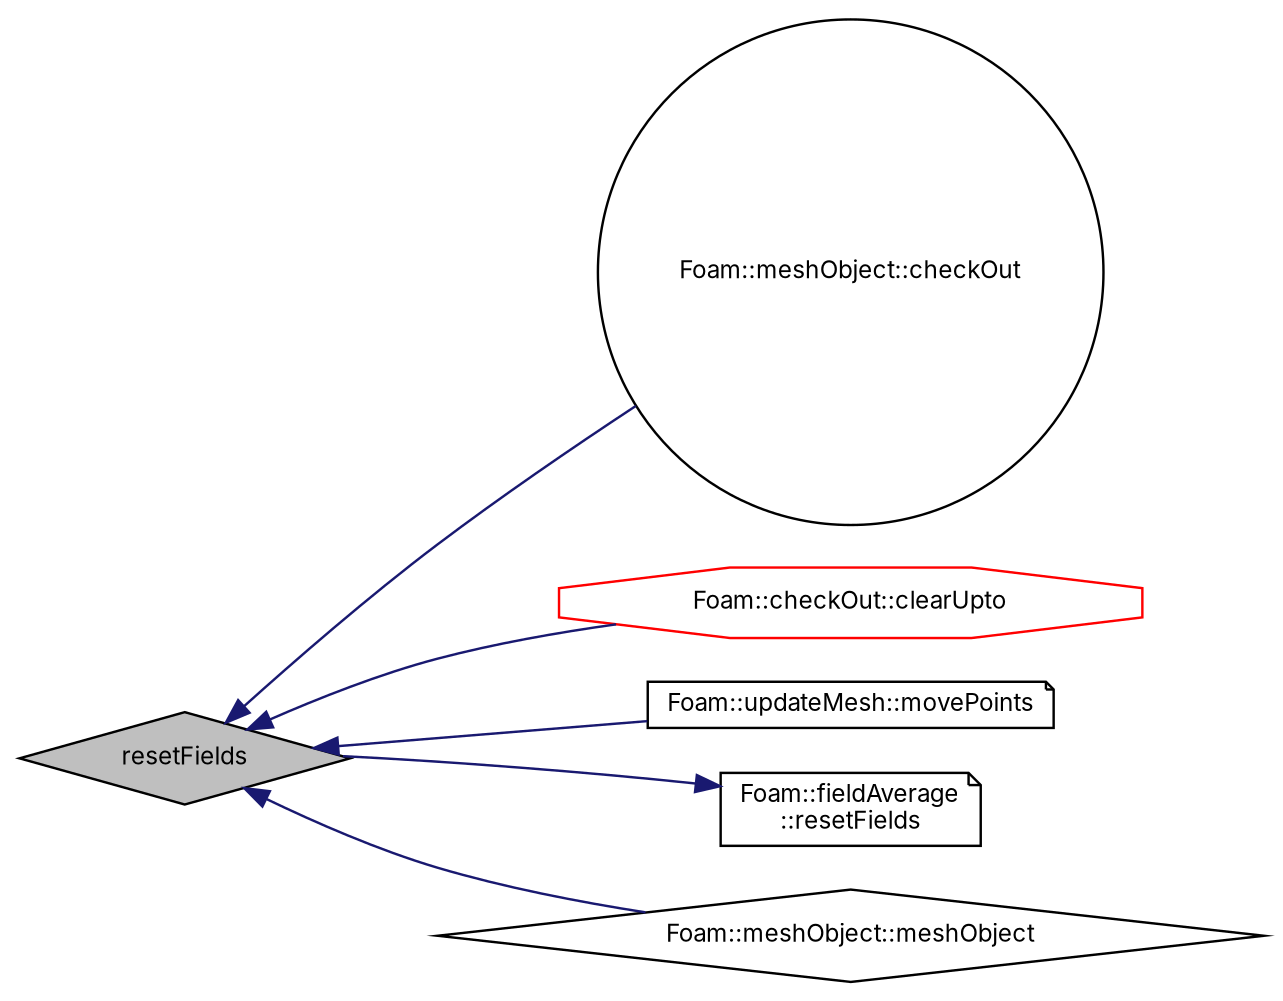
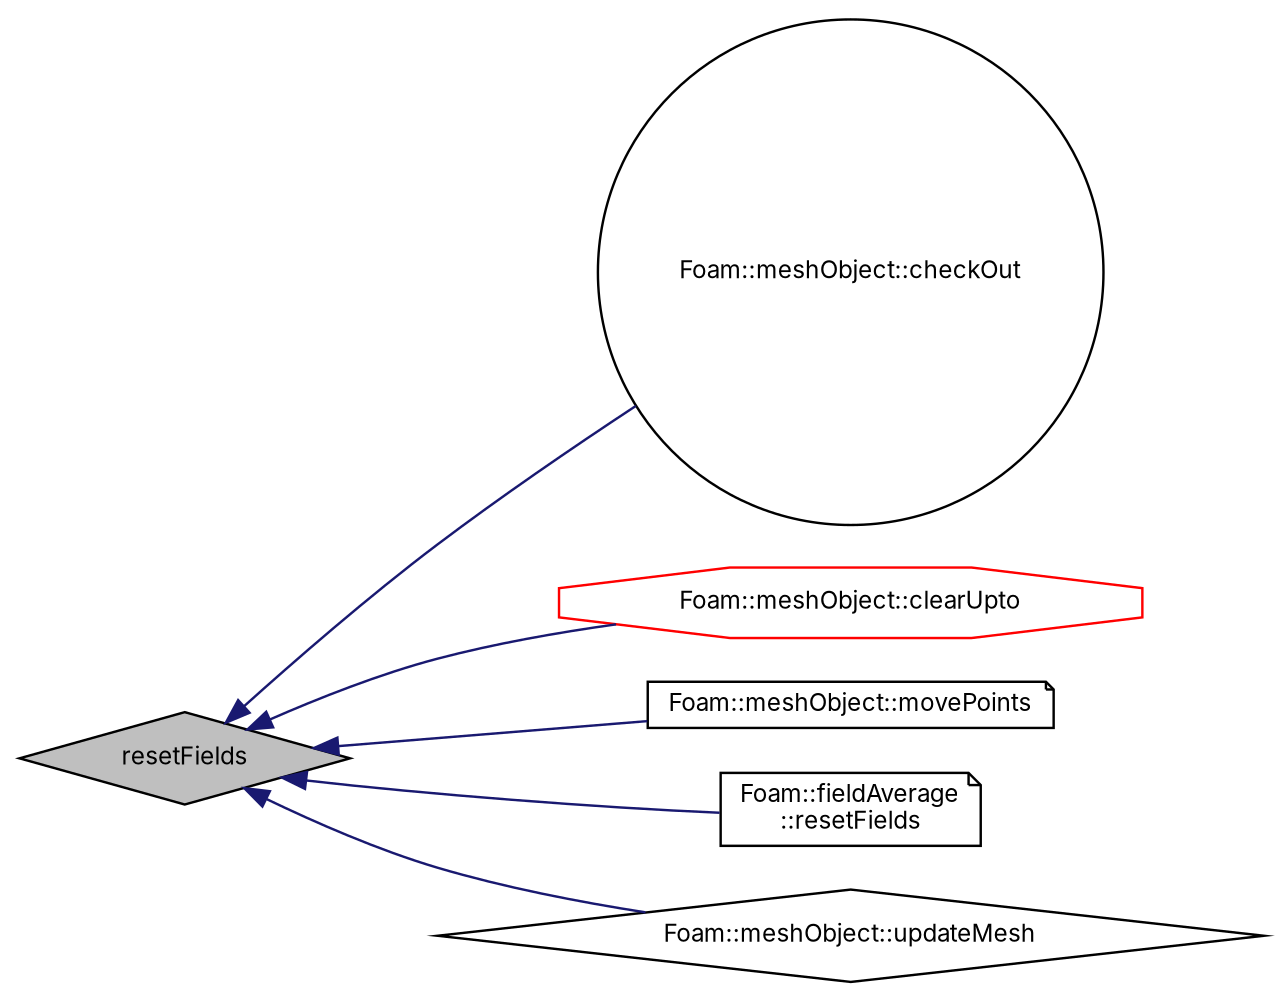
node "Foam::checkOut::clearUpto": label "Foam::checkOut::clearUpto" -> "Foam::meshObject::clearUpto"
node "Foam::updateMesh::movePoints": label "Foam::updateMesh::movePoints" -> "Foam::meshObject::movePoints"
edge "resetFields" -> "Foam::fieldAverage ::resetFields": reversed
node "Foam::meshObject::meshObject": label "Foam::meshObject::meshObject" -> "Foam::meshObject::updateMesh"
